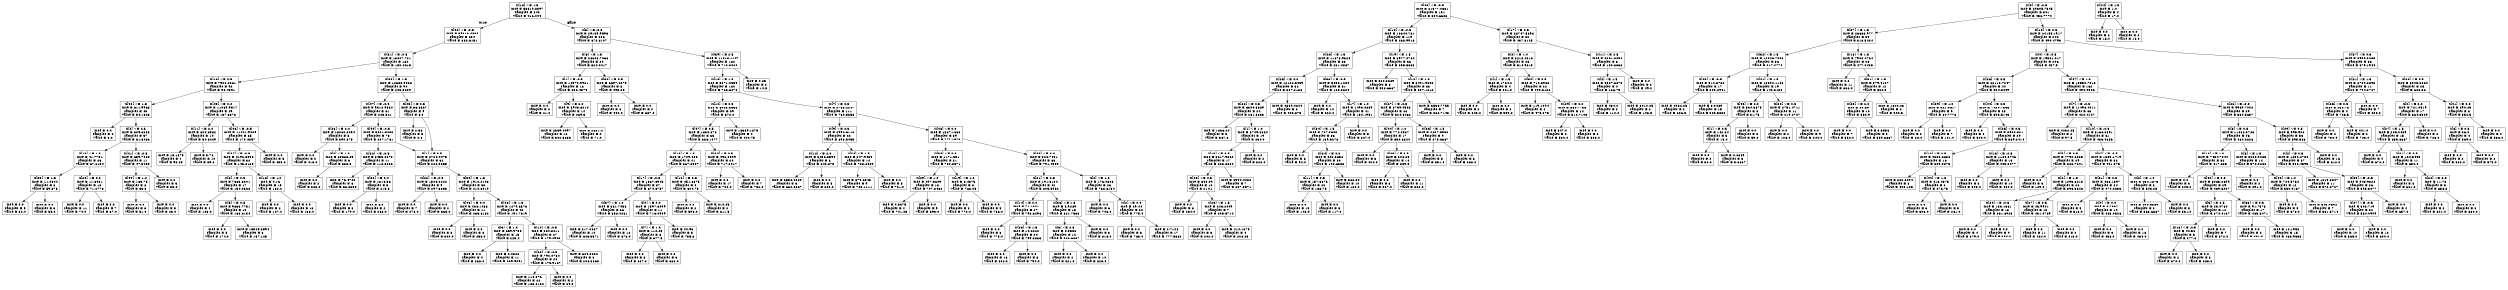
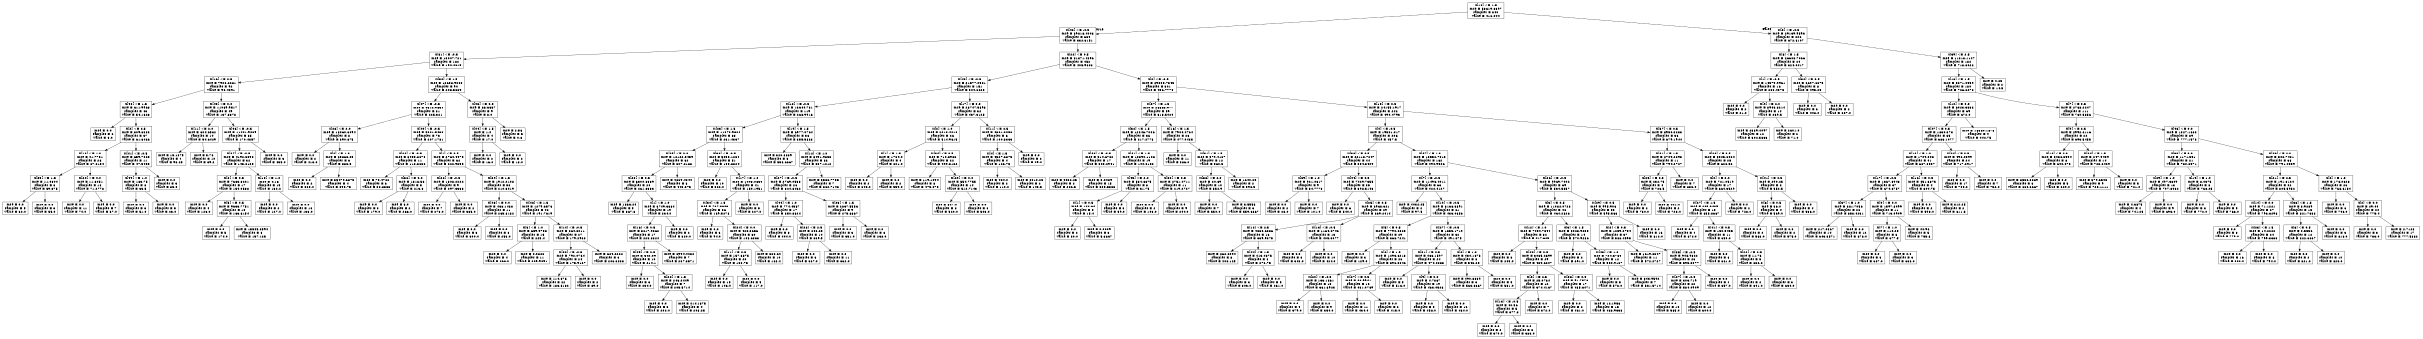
node "X[22] <= 0.5 mse = 31871.4896 samples = 452 value = 405.9602": added
edge "X[43] <= 0.5 mse = 66.6667 samples = 9 value = 8.0" -> "X[1] <= 0.5 mse = 2764.4475 samples = 62 value = 222.9355": now "X[43] <= 0.5 mse = 66.6667 samples = 9 value = 8.0" -> "X[44] <= 1.5 mse = 1.0 samples = 4 value = 17.0"
node "mse = 35479.6875 samples = 4 value = 393.75": added
